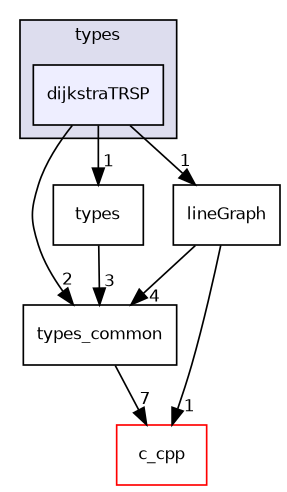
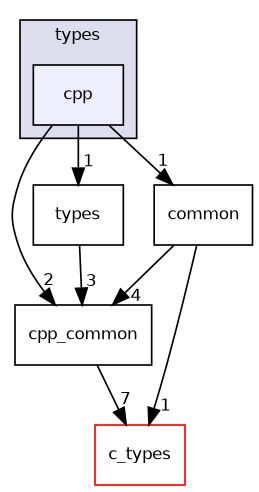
node "dijkstraTRSP": label "dijkstraTRSP" -> "cpp"
node "lineGraph": label "lineGraph" -> "common"
node "types_common": label "types_common" -> "cpp_common"
node "c_cpp": label "c_cpp" -> "c_types"
